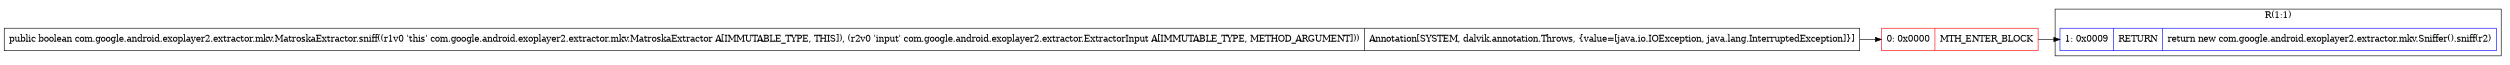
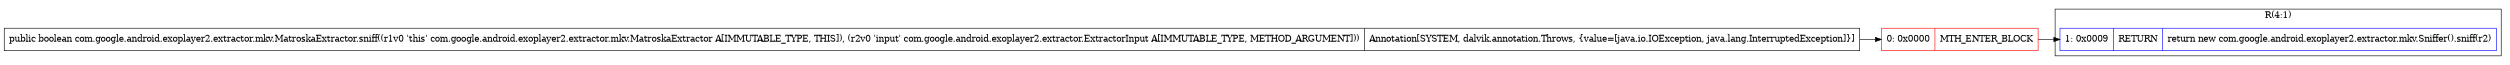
cluster "R(1:1)": label "R(1:1)" -> "R(4:1)"
